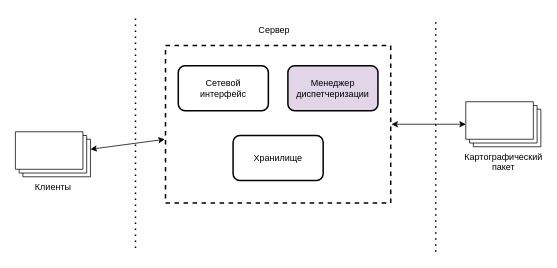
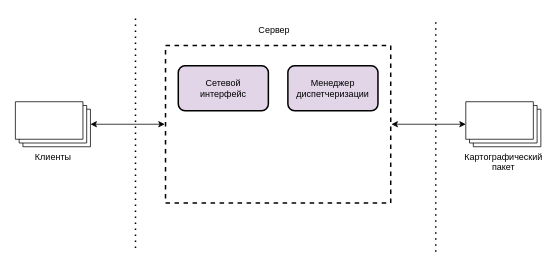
node "Сетевой интерфейс": fillcolor #ffffff -> #e1d5e7
node "Клиенты": moved (53, 154) -> (53, 124)
node "Хранилище": removed
